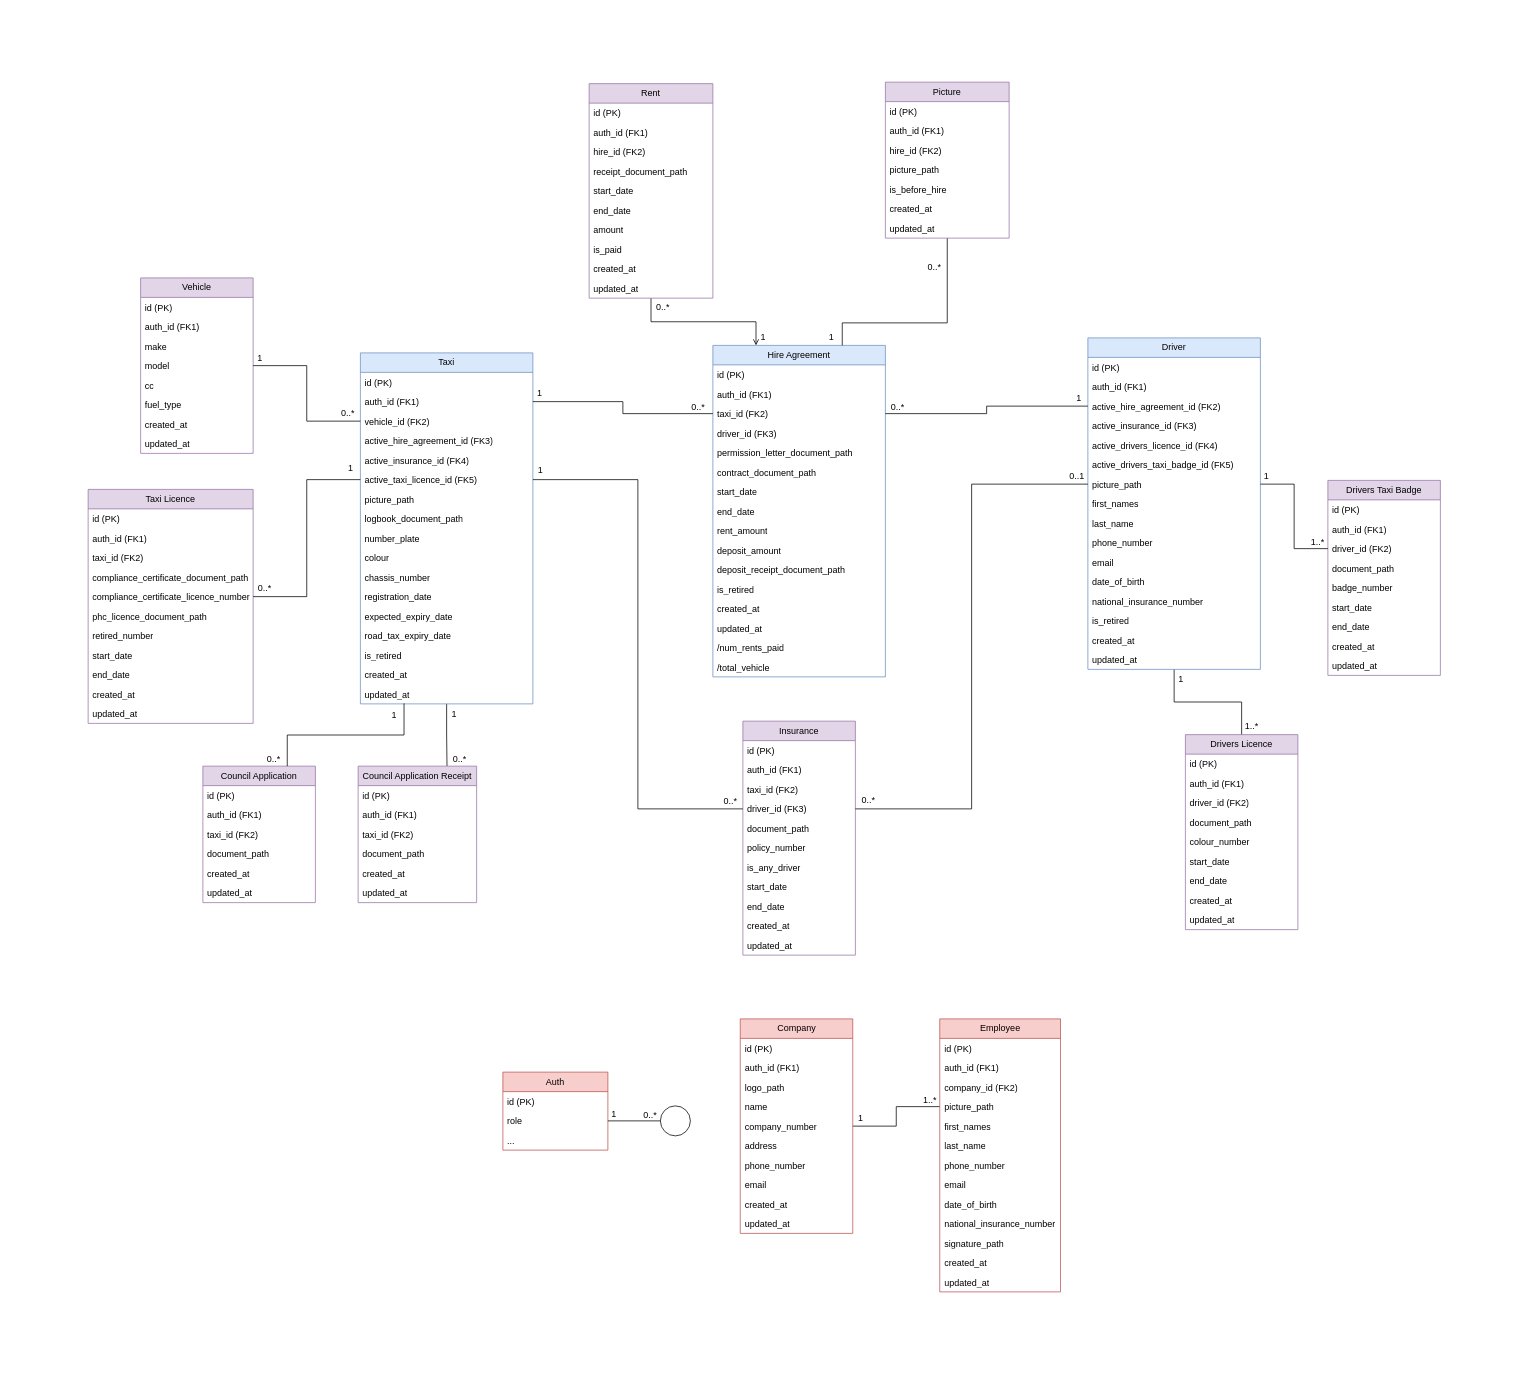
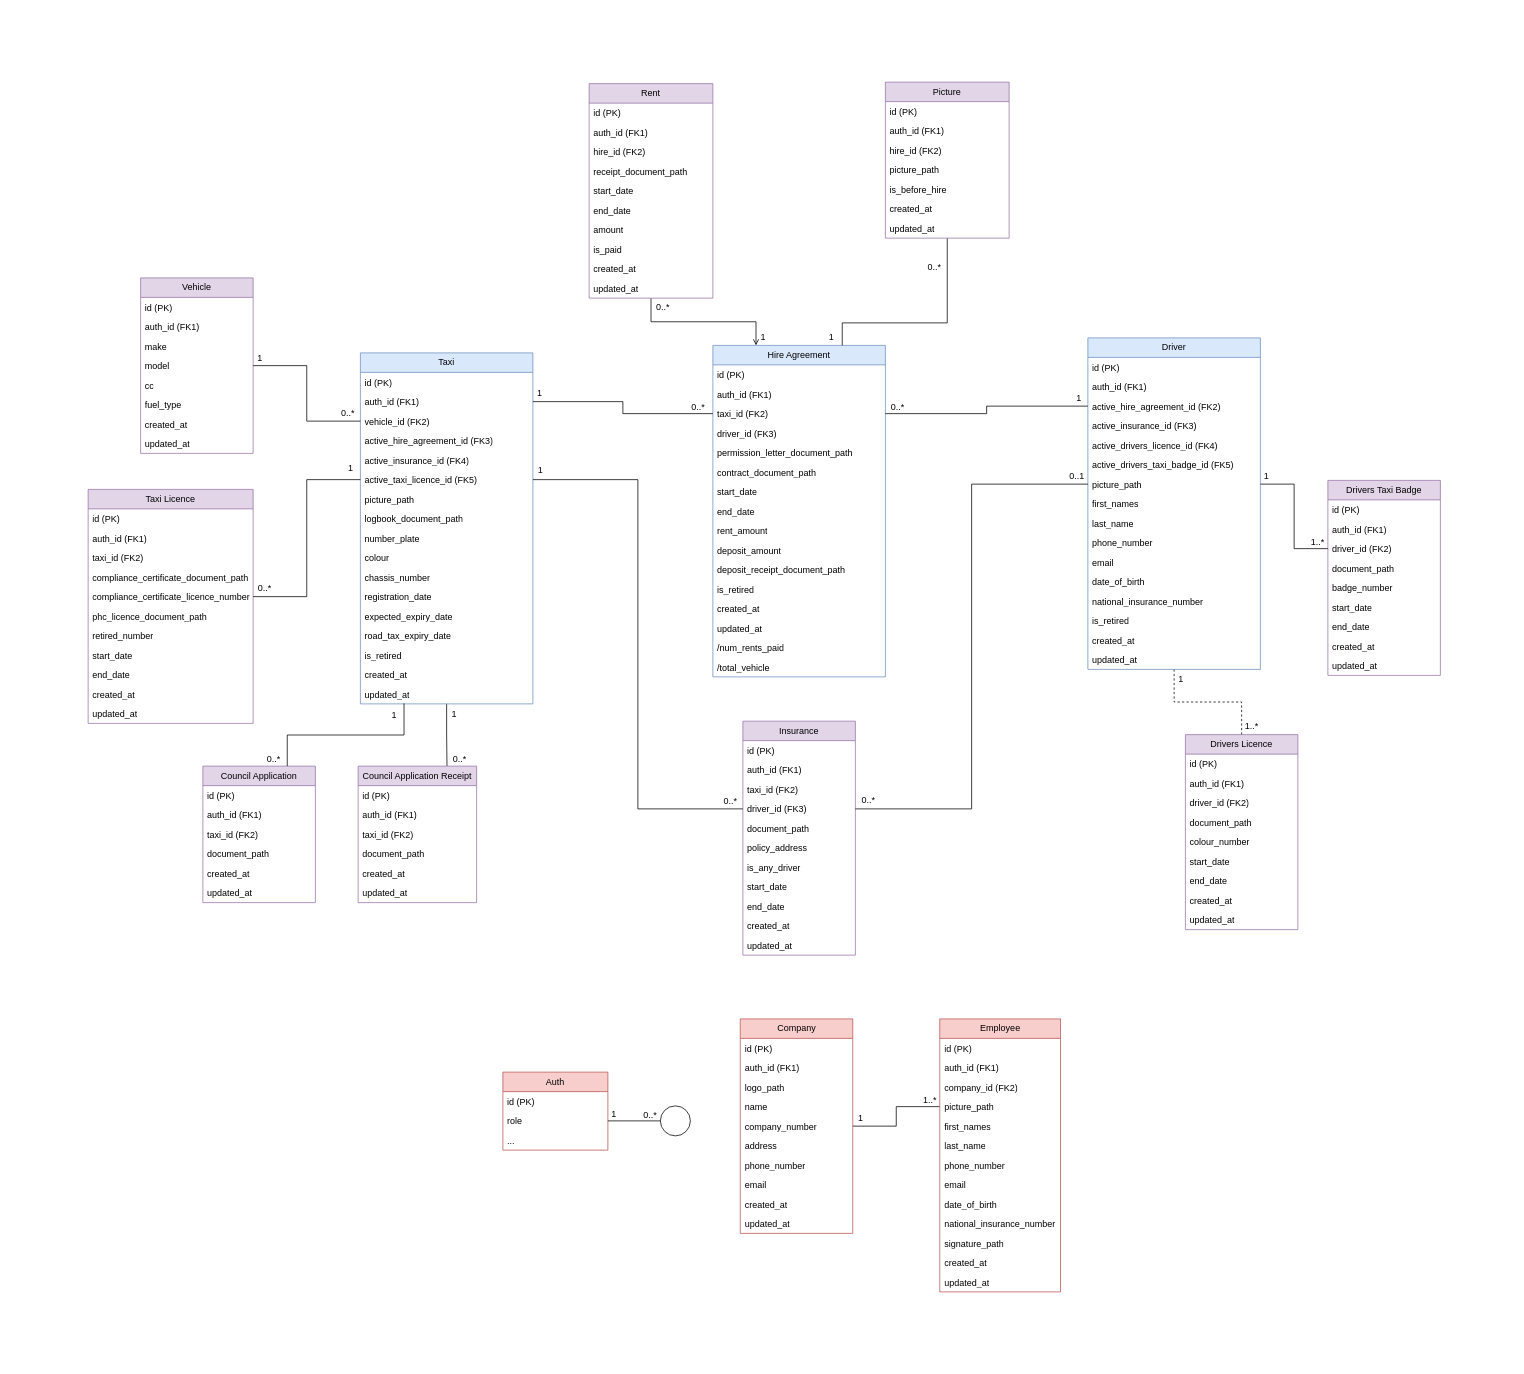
edge "Driver" -- "Drivers Licence": style solid -> dashed
node "policy_number": label "policy_number" -> "policy_address"
